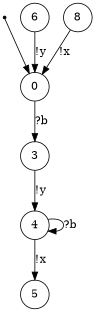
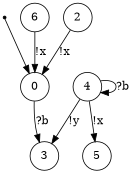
node "8": label "8" -> "2"
edge "6" -> "0": label "!y" -> "!x"
edge "3" -> "4": reversed
